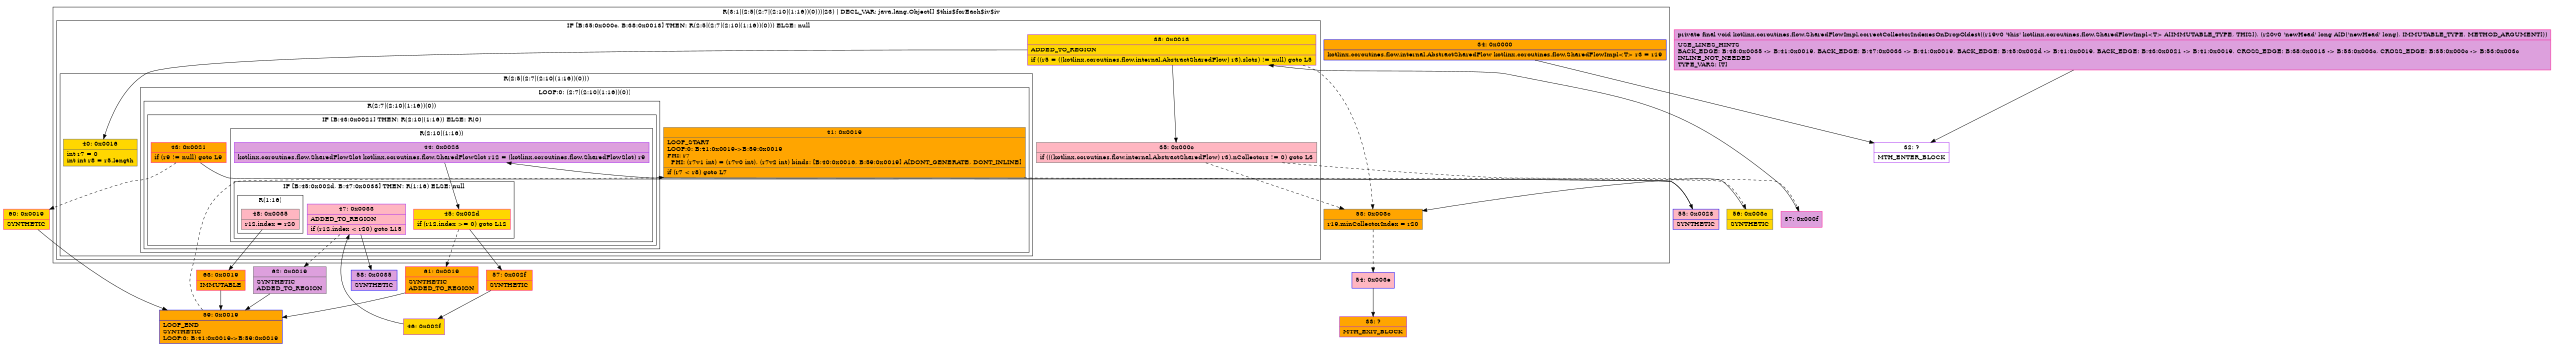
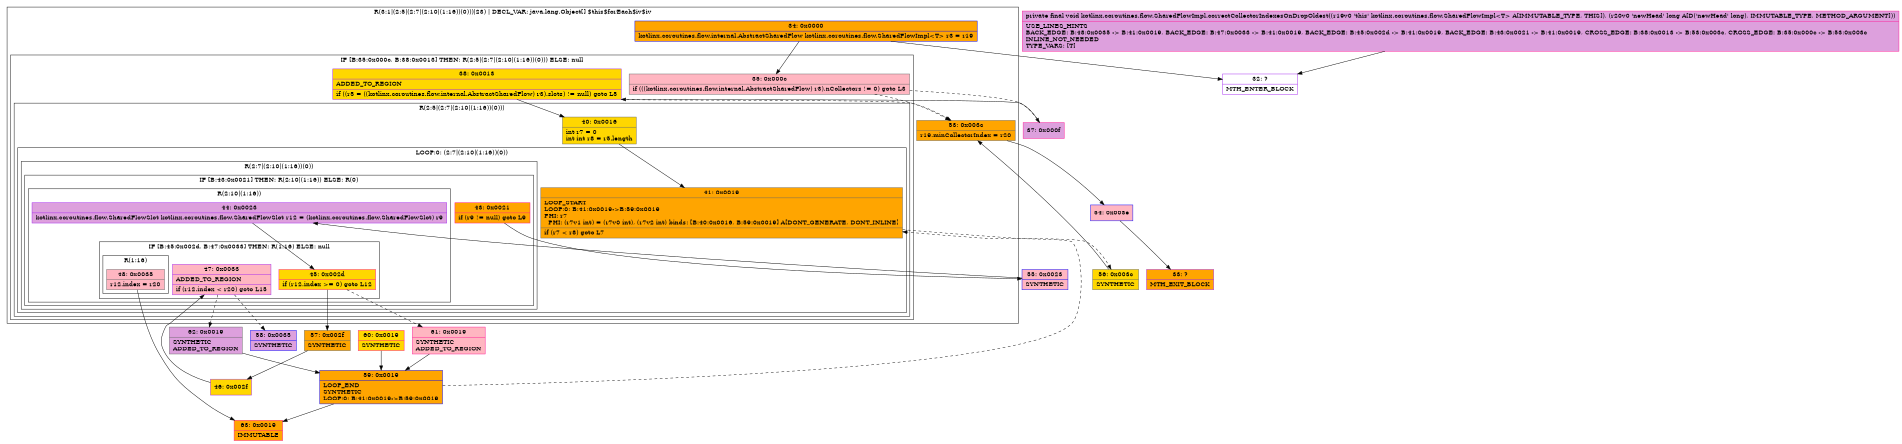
edge "38: 0x0013" -> "35: 0x000c": now "34: 0x0000" -> "35: 0x000c"
edge "40: 0x0016" -> "41: 0x0019": added
edge "43: 0x0021" -> "60: 0x0019": removed
edge "53: 0x003c" -> "54: 0x003e": style dashed -> solid
edge "47: 0x0033" -> "58: 0x0035": style solid -> dashed
node "61: 0x0019": fillcolor orange -> lightpink
node "57: 0x002f": color deeppink -> gray40
edge "63: 0x0019" -> "59: 0x0019": reversed
